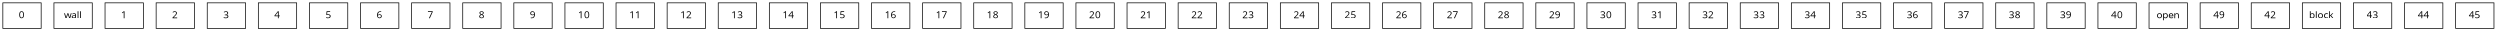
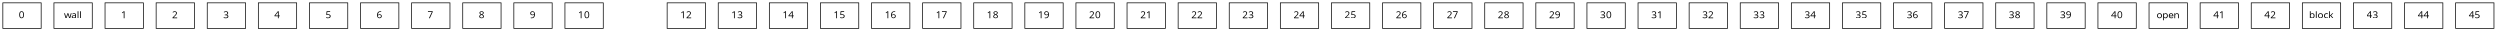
node "11": removed
node "49": label "49" -> "41"
